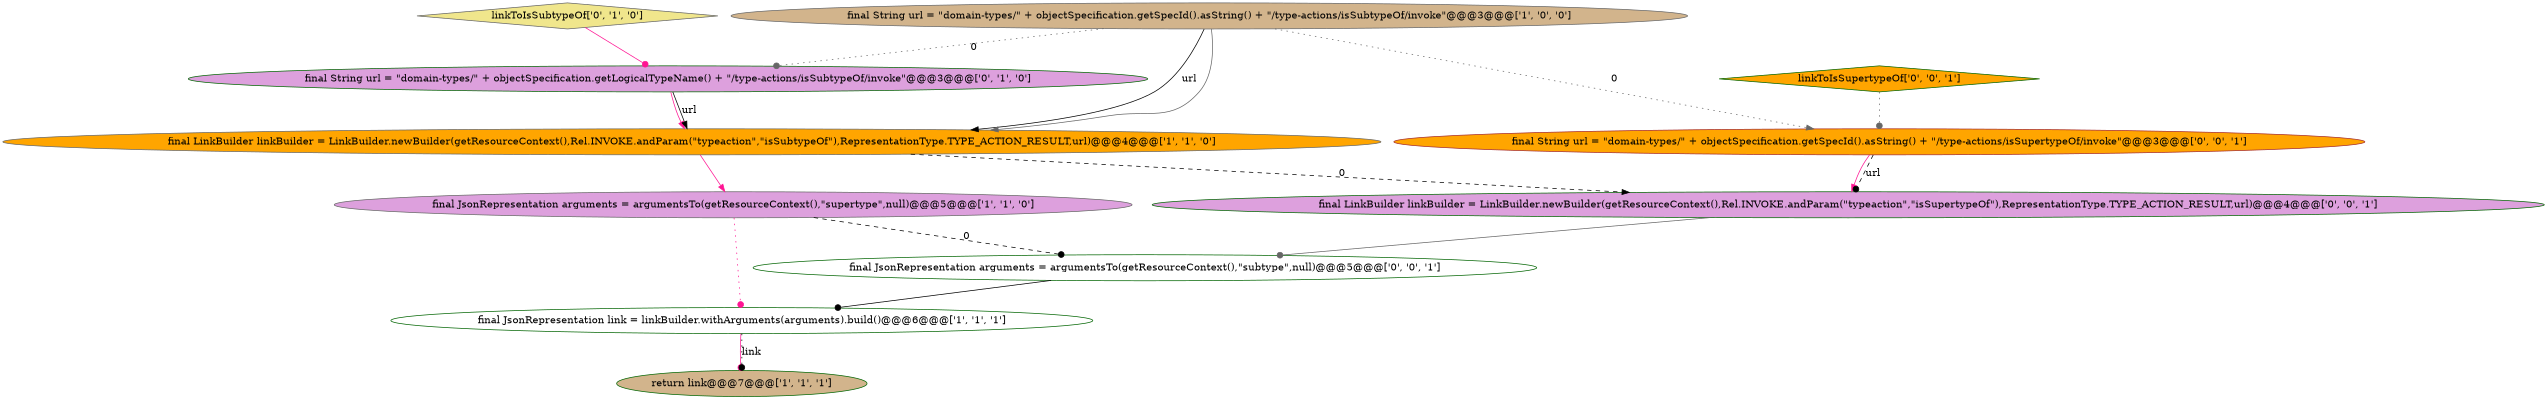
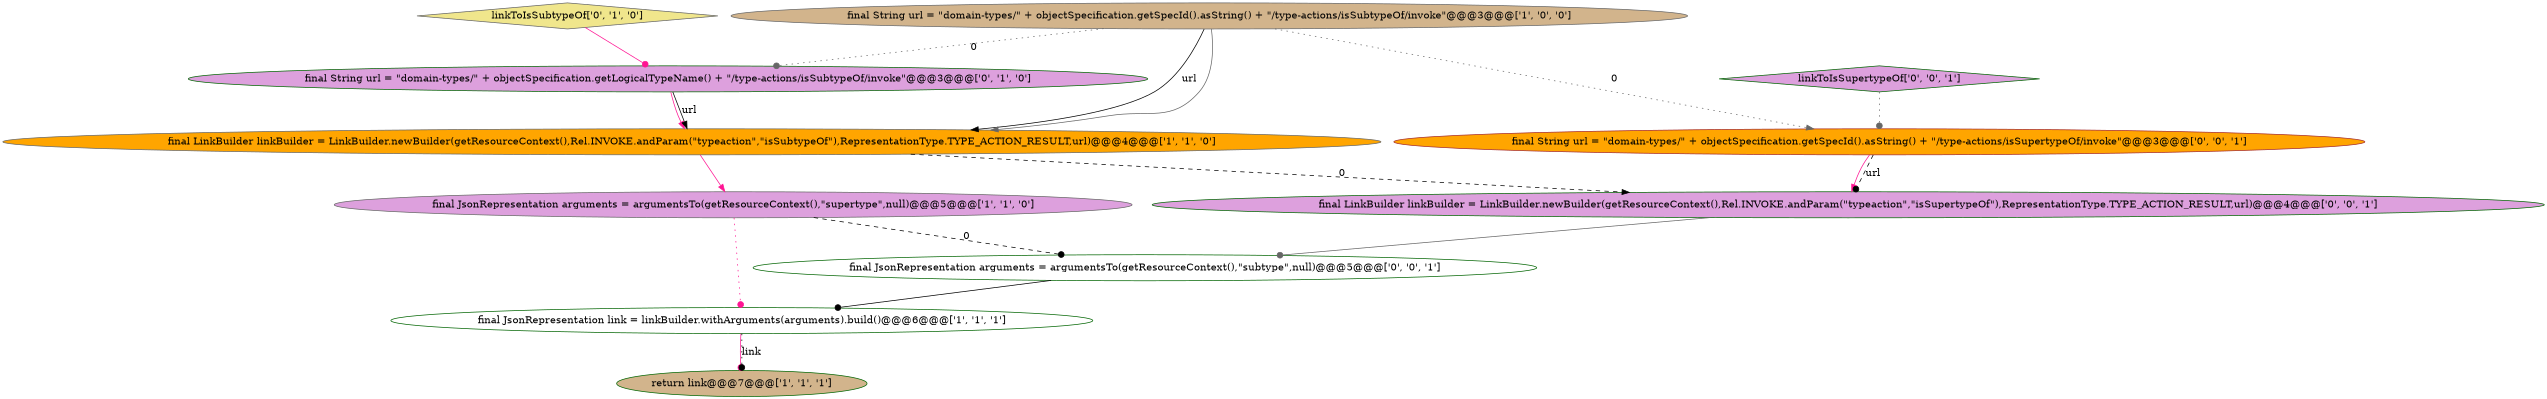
node "linkToIsSupertypeOf['0', '0', '1']": fillcolor orange -> plum
